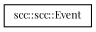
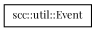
node "scc::scc::Event": label "scc::scc::Event" -> "scc::util::Event"
